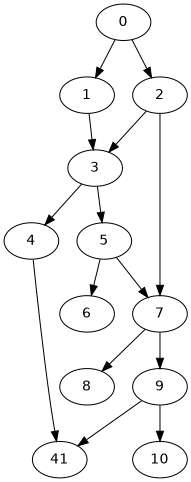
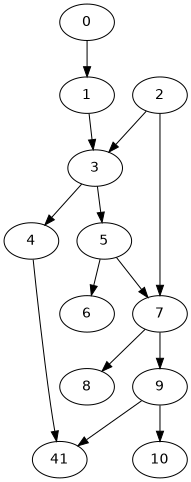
edge "0" -> "2": removed
